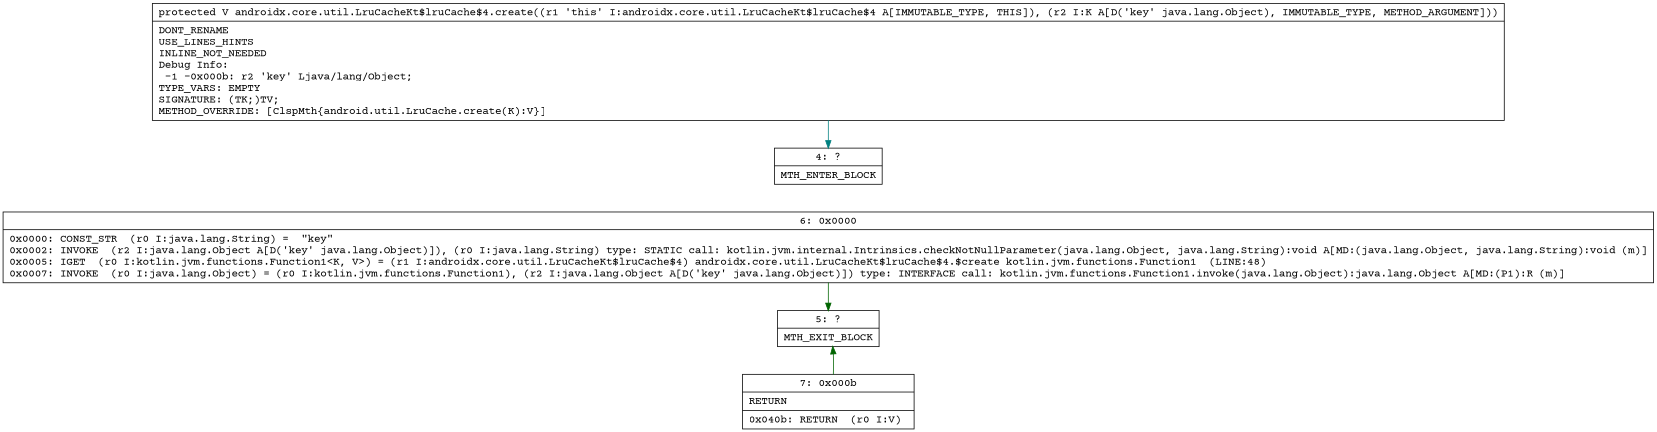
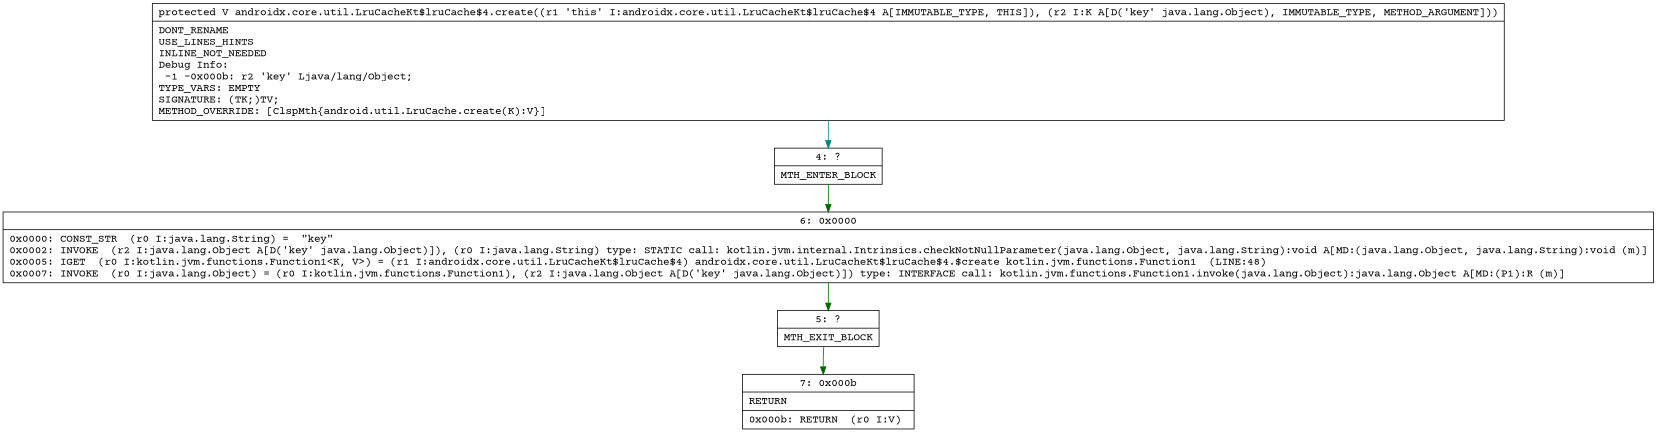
edge "4: ?" -> "6: 0x0000": added
edge "7: 0x000b" -> "5: ?": reversed
node "7: 0x000b": text "0x040b: RETURN  (r0 I:V)" -> "0x000b: RETURN  (r0 I:V)"
